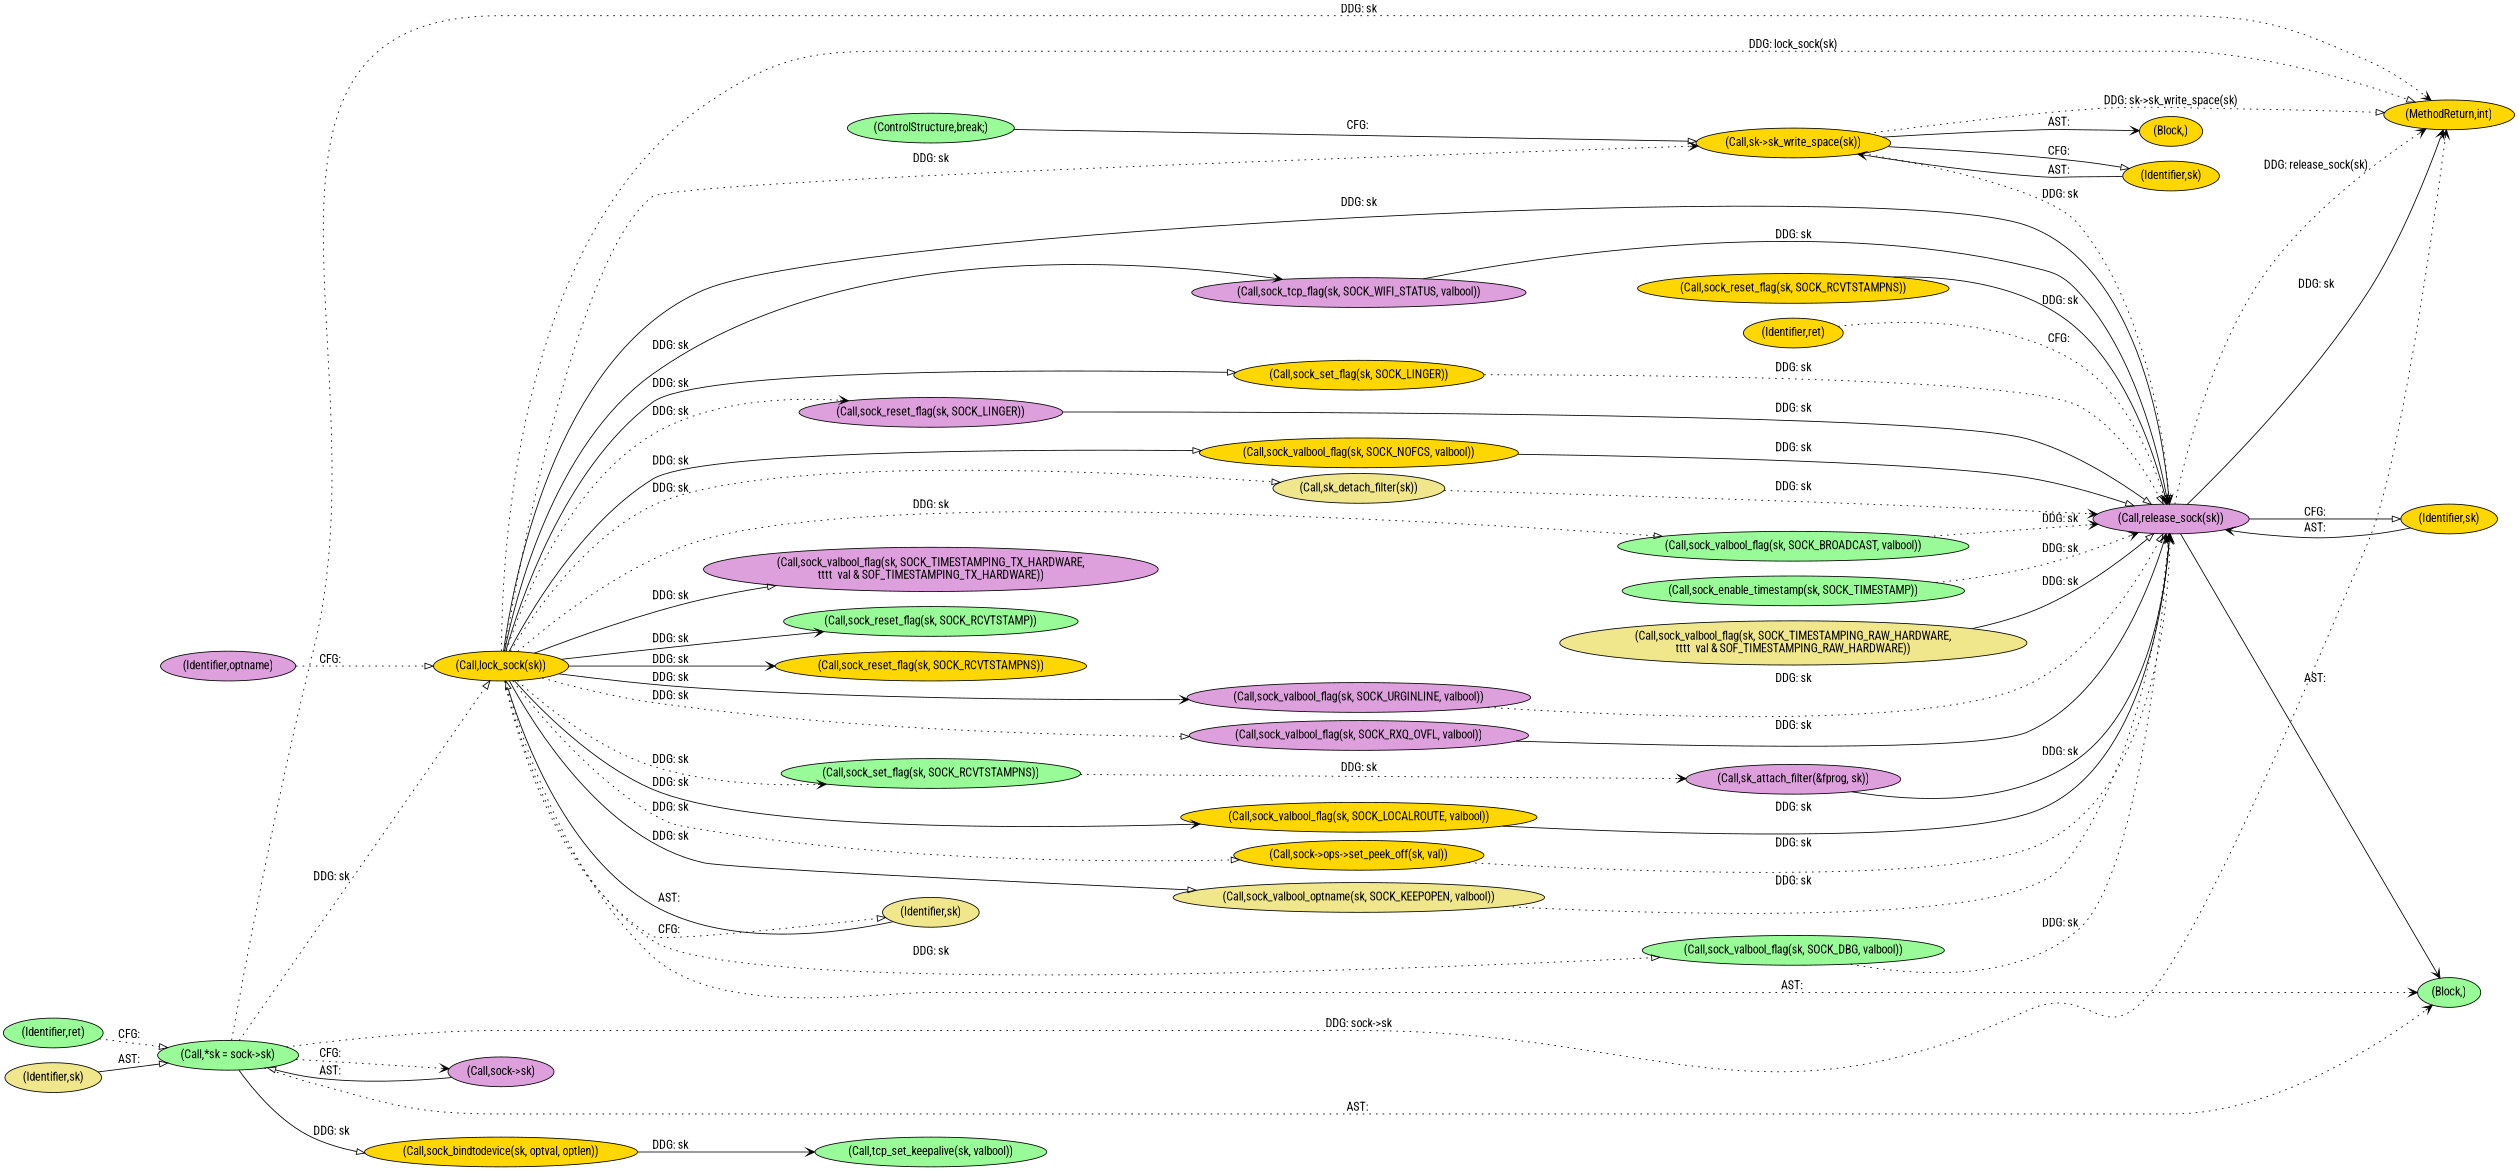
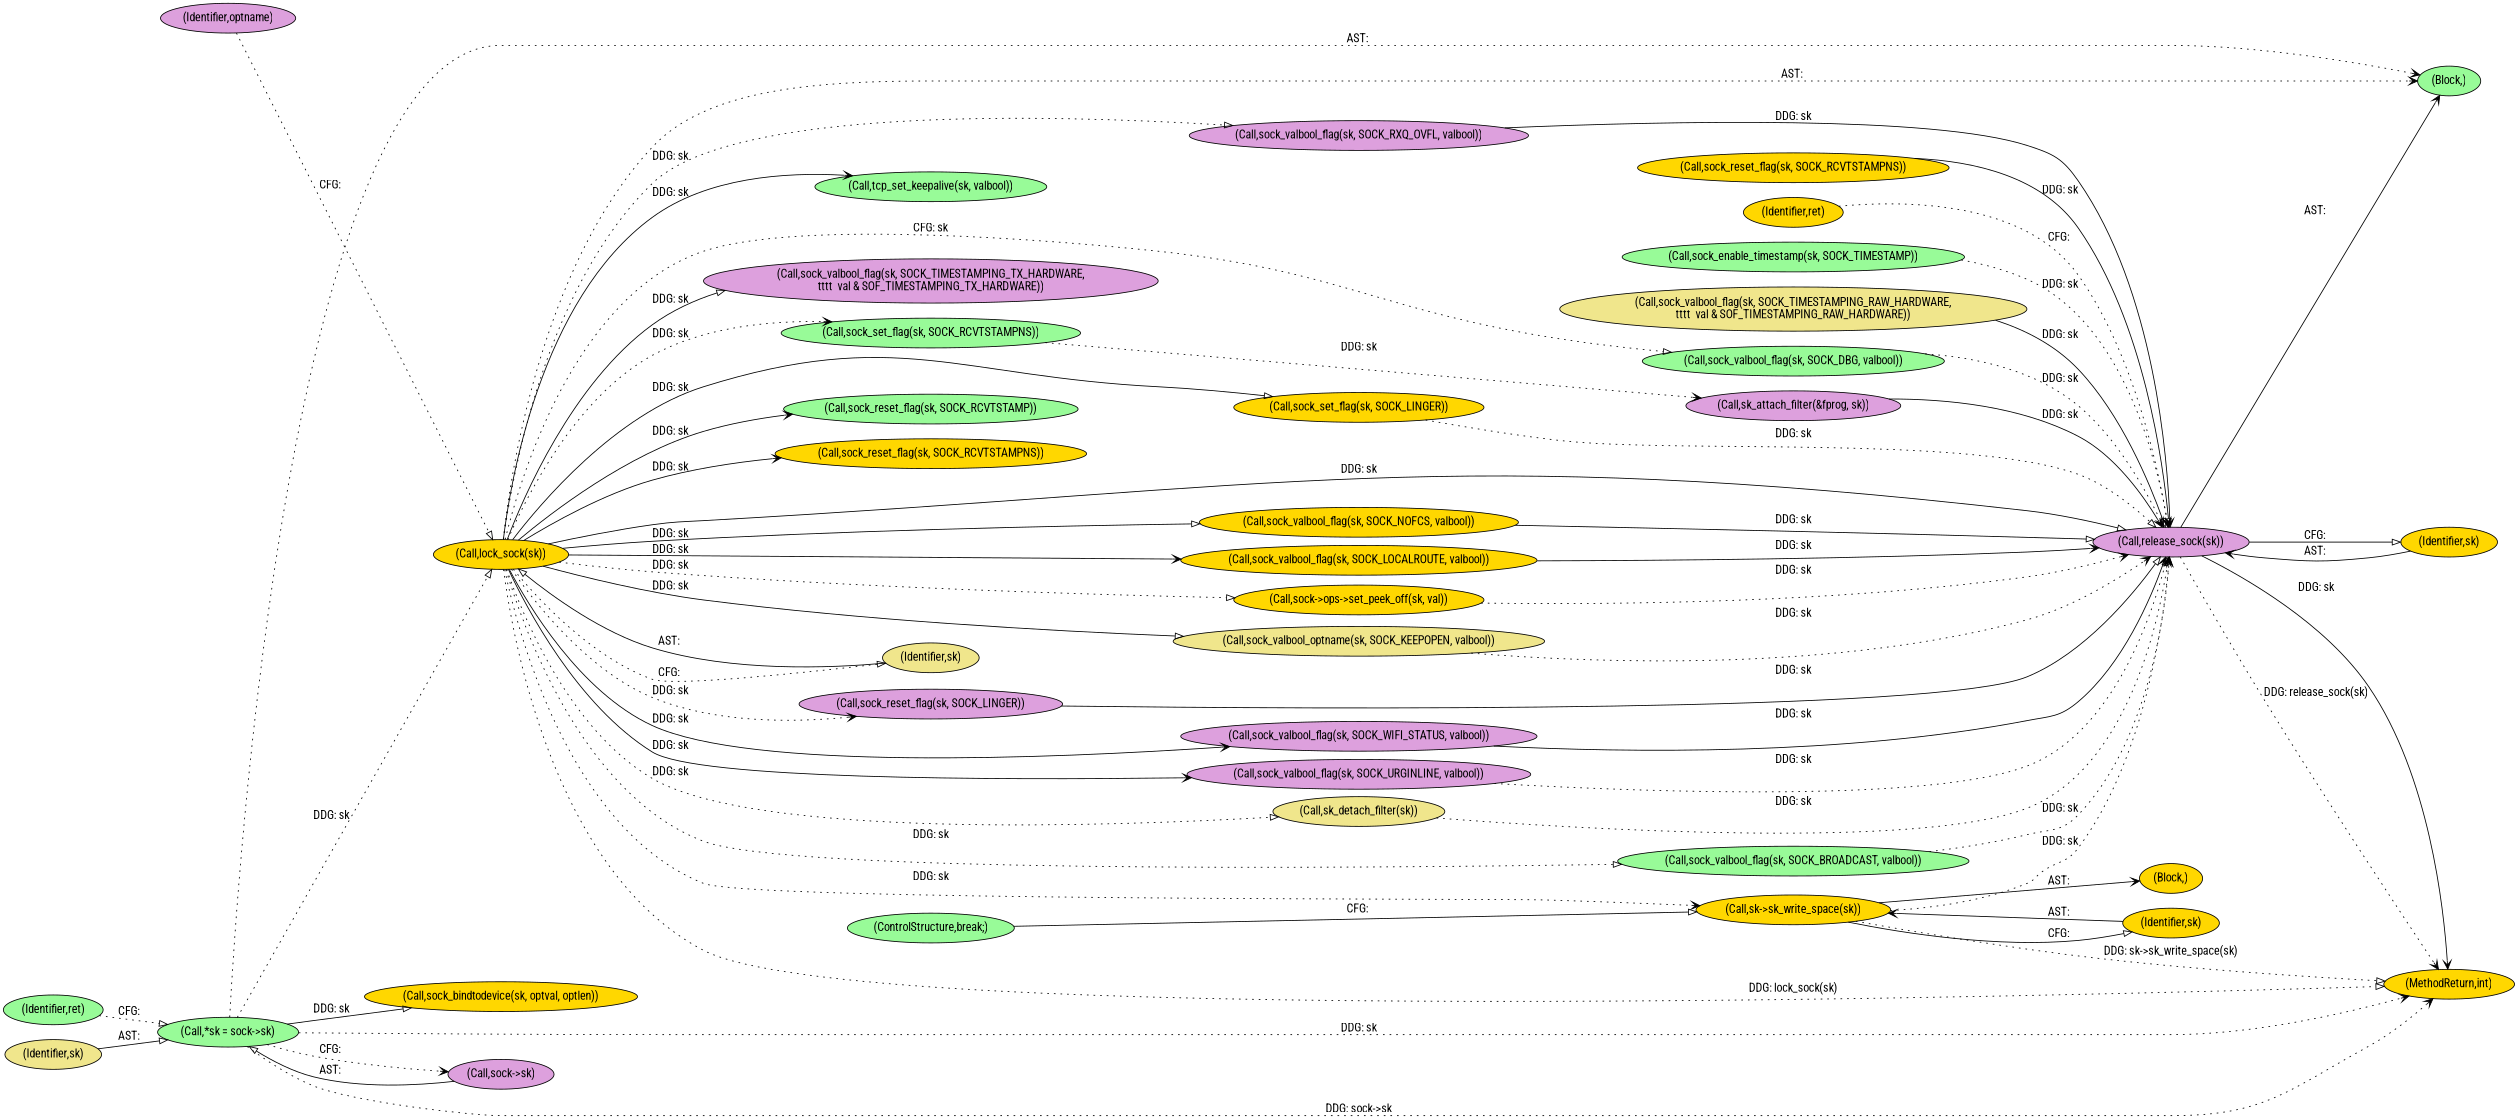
node "(Call,sock_tcp_flag(sk, SOCK_WIFI_STATUS, valbool))": label "(Call,sock_tcp_flag(sk, SOCK_WIFI_STATUS, valbool))" -> "(Call,sock_valbool_flag(sk, SOCK_WIFI_STATUS, valbool))"
edge "(Call,lock_sock(sk))" -> "(Call,sock_valbool_flag(sk, SOCK_DBG, valbool))": label "DDG: sk" -> "CFG: sk"
edge "(Call,sock_bindtodevice(sk, optval, optlen))" -> "(Call,tcp_set_keepalive(sk, valbool))": now "(Call,lock_sock(sk))" -> "(Call,tcp_set_keepalive(sk, valbool))"
